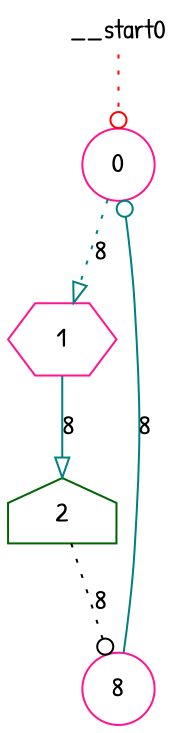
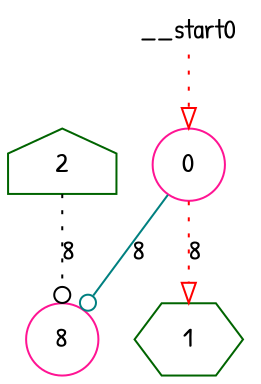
edge "__start0" -> "0": arrowhead odot -> onormal
edge "0" -> "1": color teal -> red
node "1": color deeppink -> darkgreen
edge "1" -> "2": removed, label "8"
edge "8" -> "0": reversed
